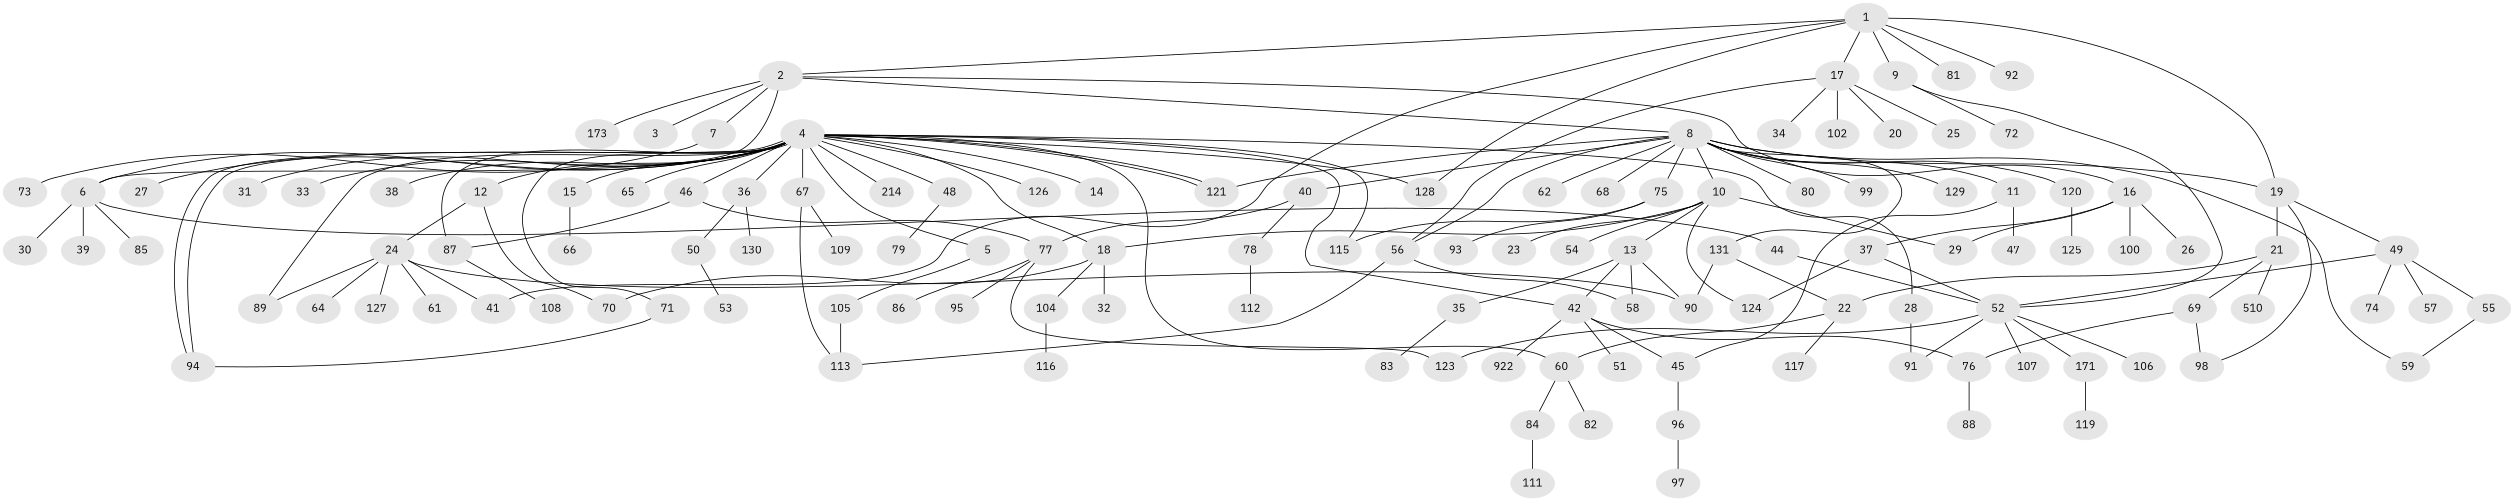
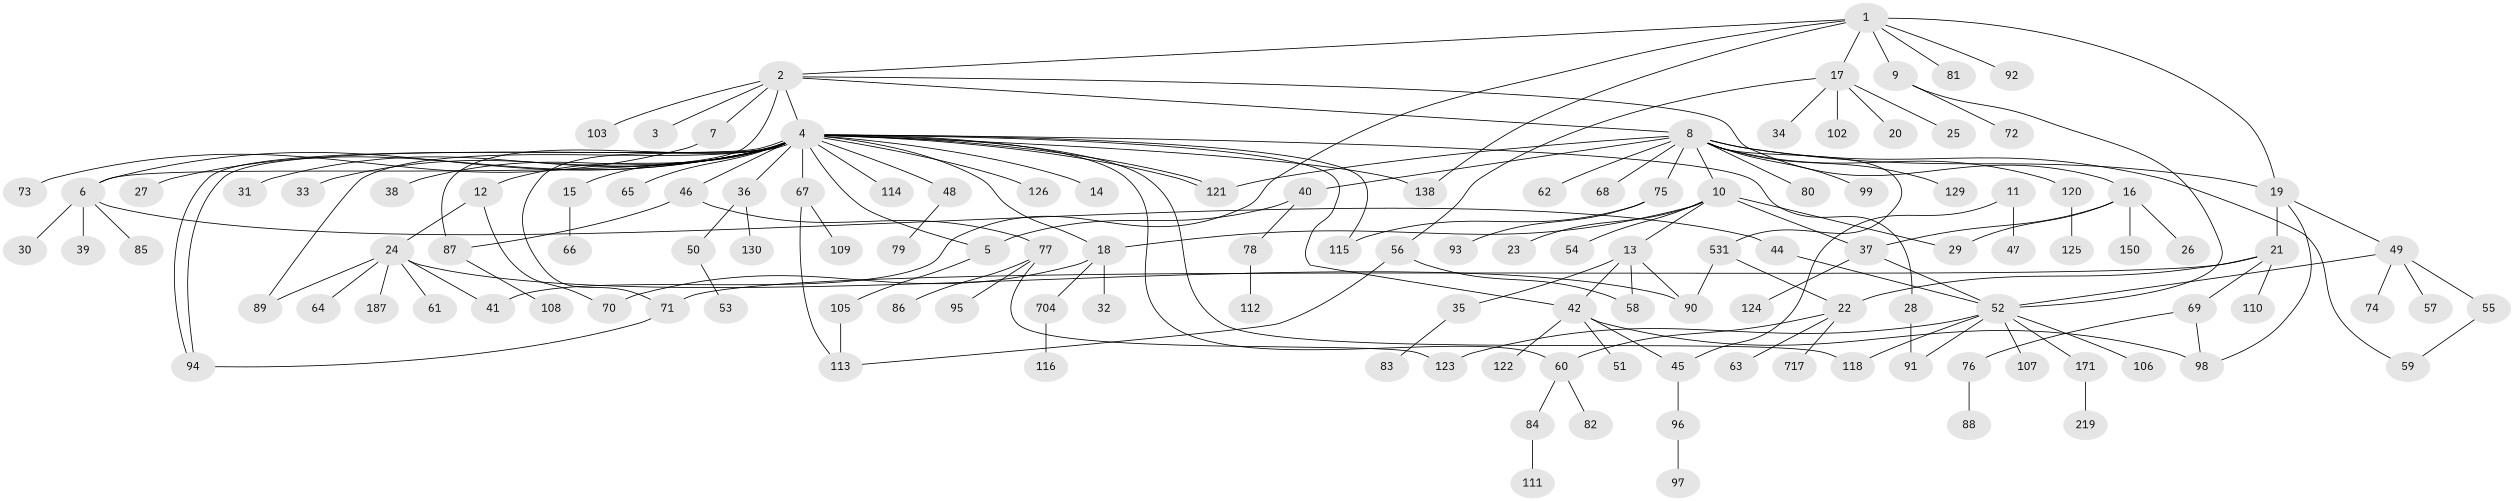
edge "2" -- "4": added
node "173": label "173" -> "103"
edge "8" -- "11": removed
edge "8" -- "56": removed
node "214": label "214" -> "114"
node "128": label "128" -> "138"
edge "40" -- "77": now "40" -- "5"
node "131": label "131" -> "531"
node "100": label "100" -> "150"
edge "10" -- "124": now "10" -- "37"
edge "21" -- "71": added
node "127": label "127" -> "187"
node "104": label "104" -> "704"
node "510": label "510" -> "110"
edge "42" -- "76": now "42" -- "98"
node "922": label "922" -> "122"
node "63": added
node "117": label "117" -> "717"
node "118": added
node "119": label "119" -> "219"
